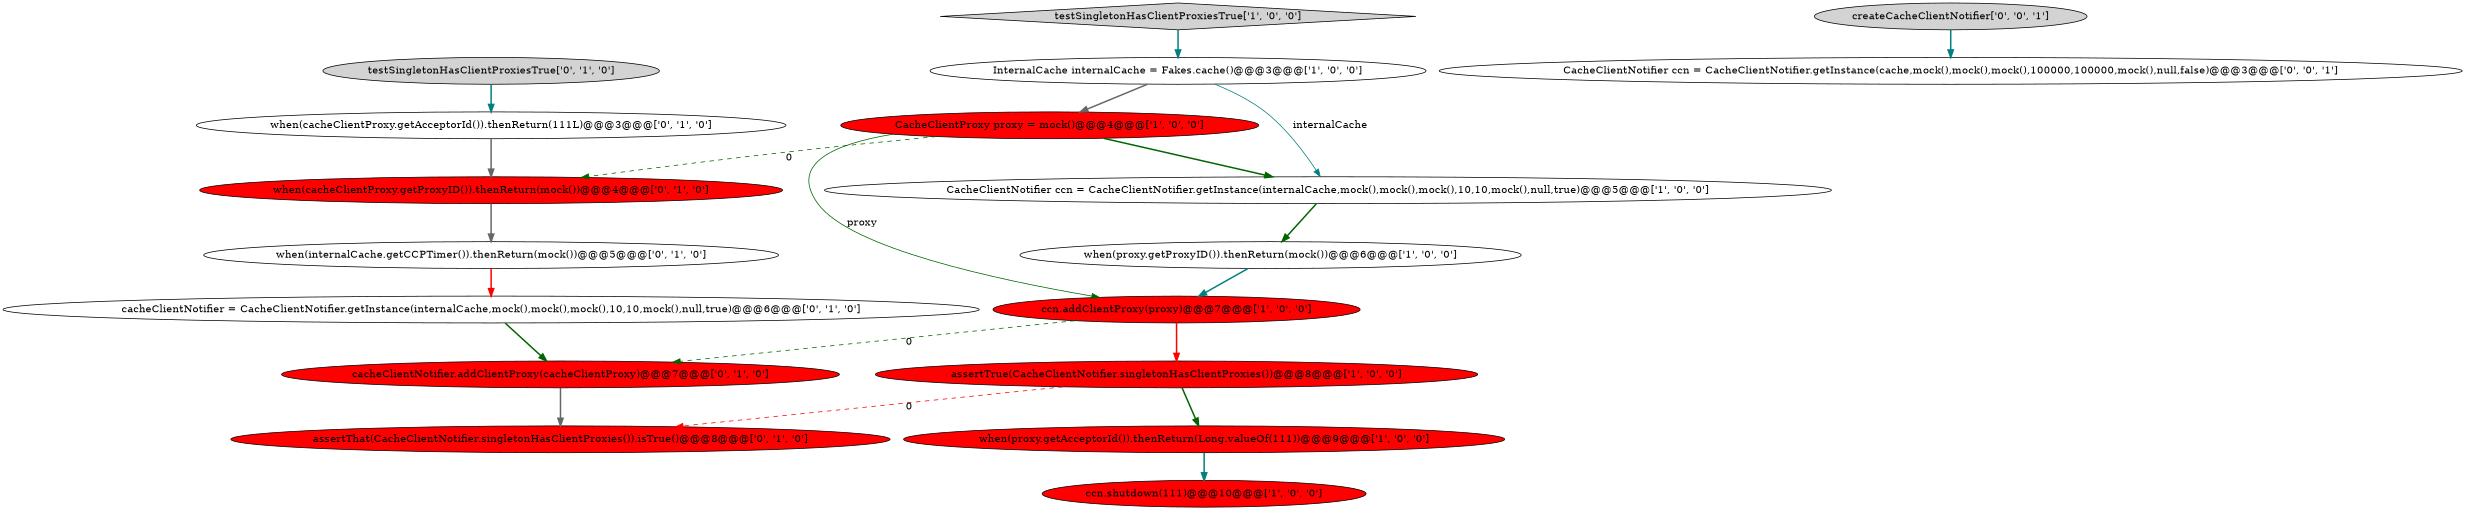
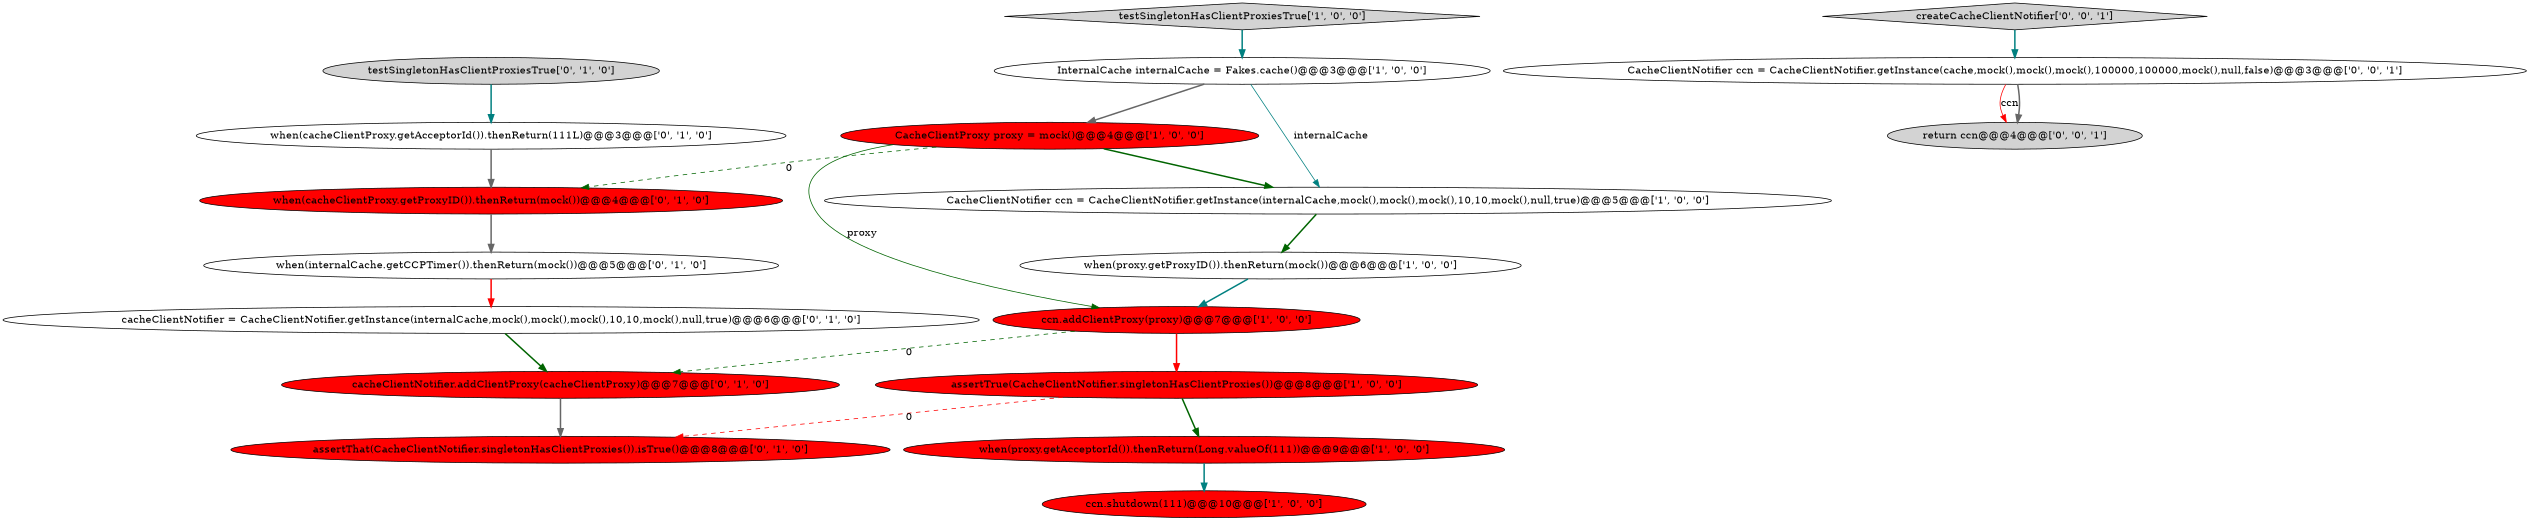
node "createCacheClientNotifier['0', '0', '1']": shape ellipse -> diamond
node "return ccn@@@4@@@['0', '0', '1']": added
